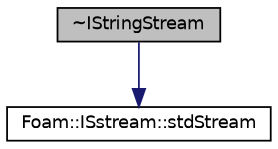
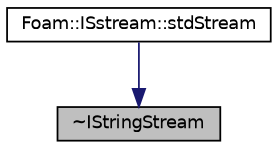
edge "~IStringStream" -> "Foam::ISstream::stdStream": reversed
